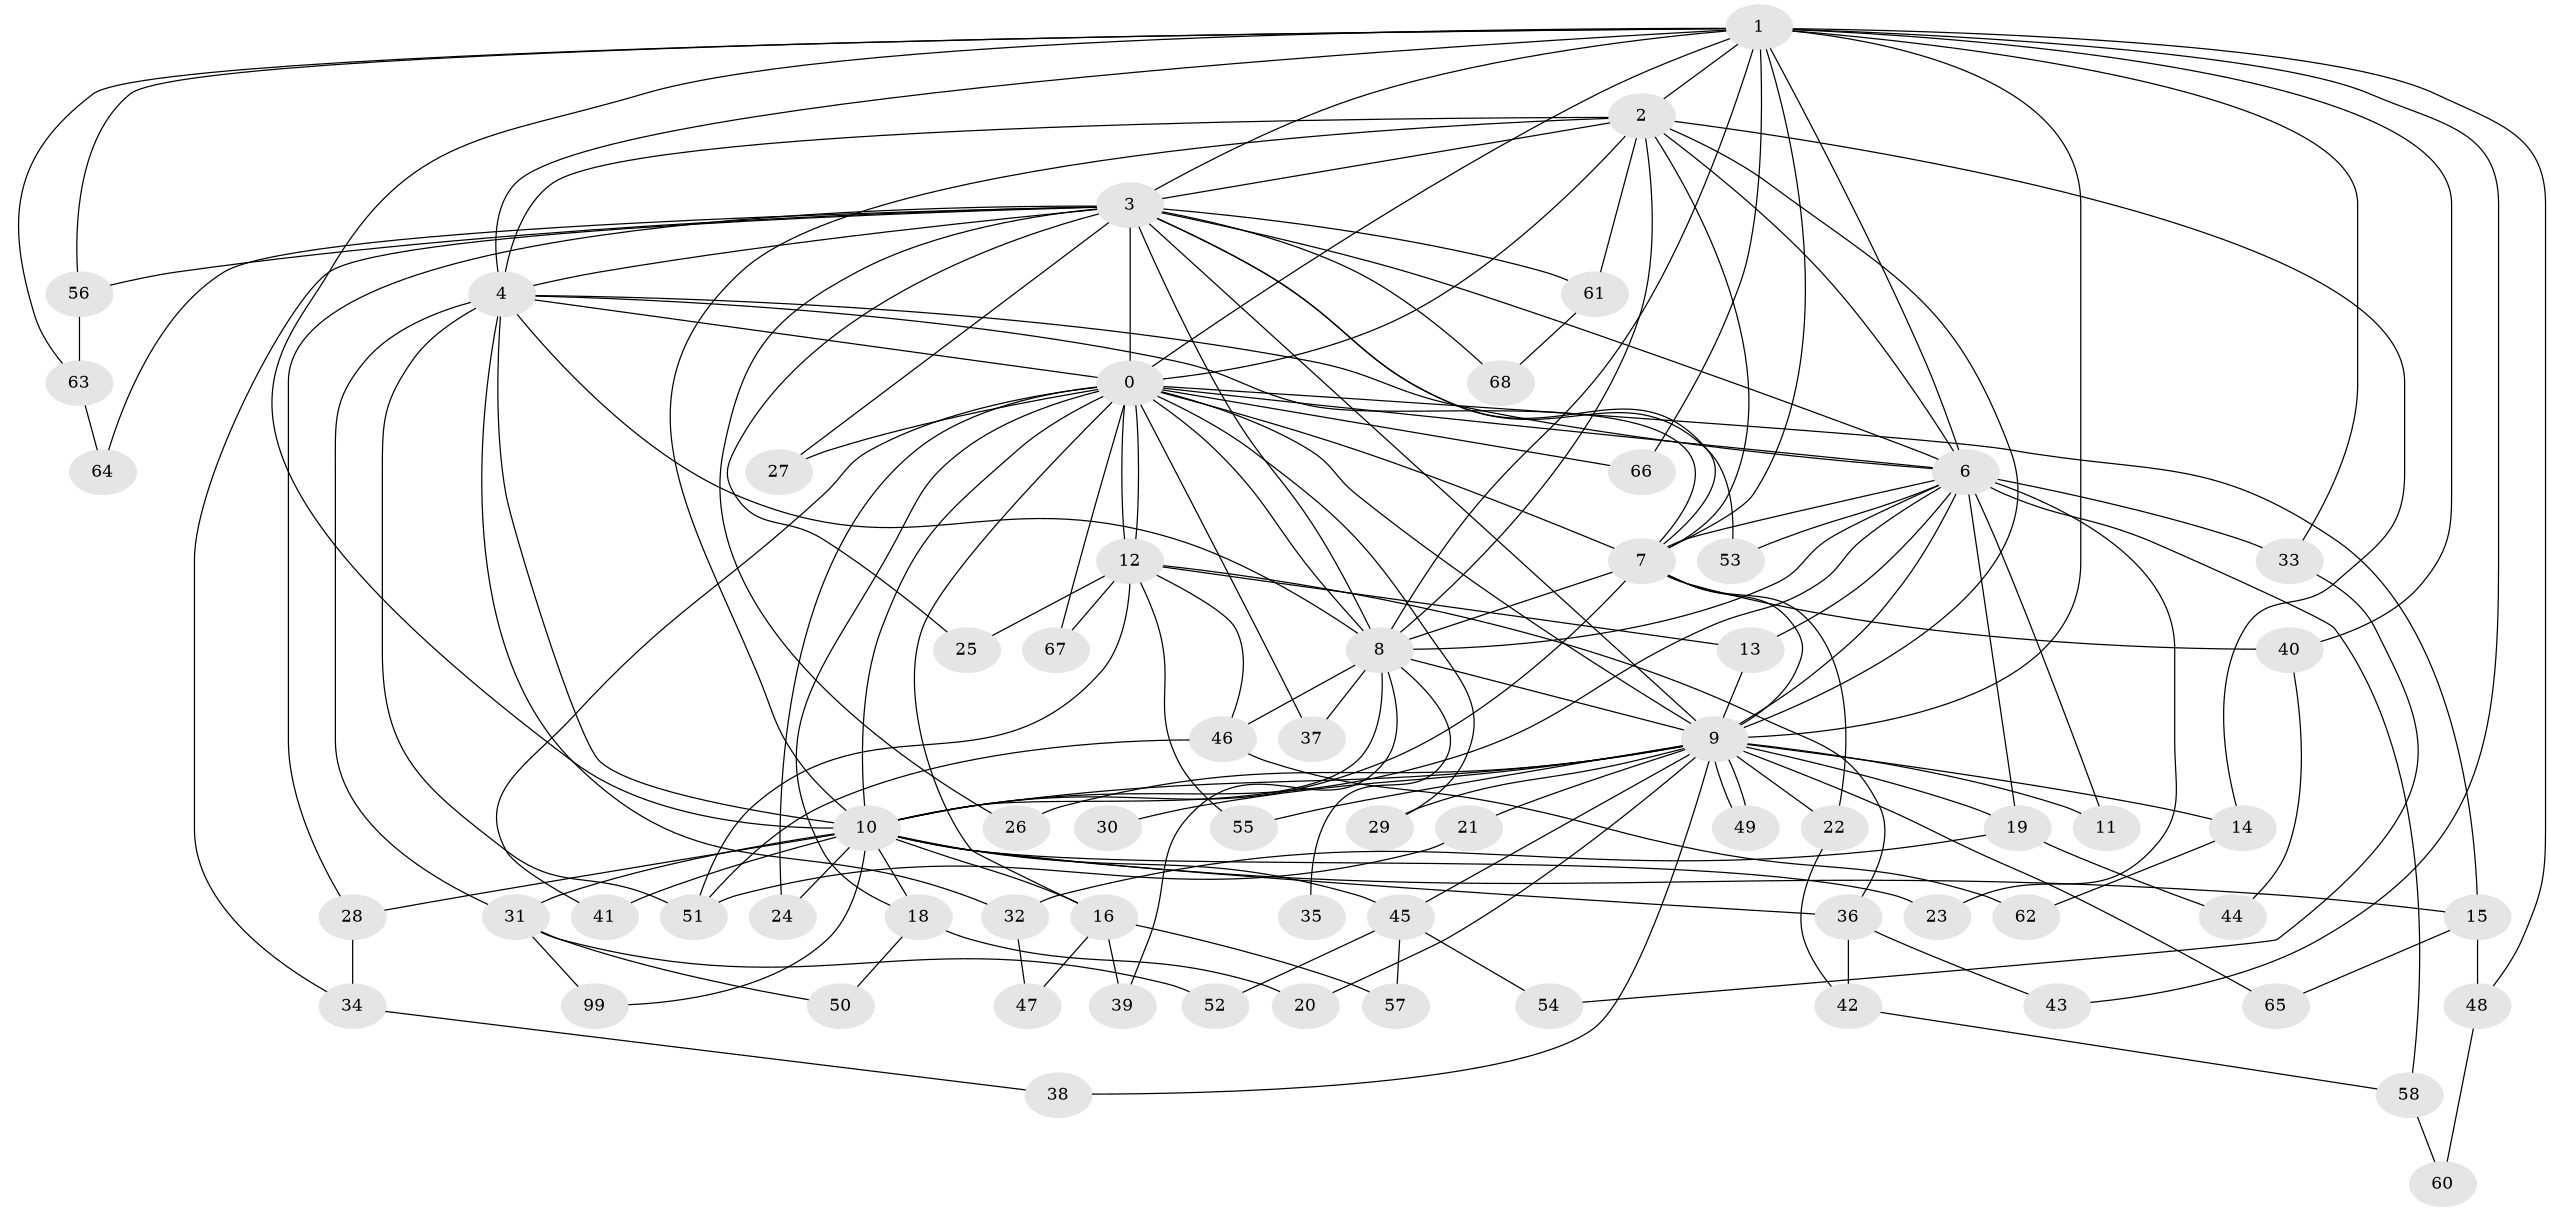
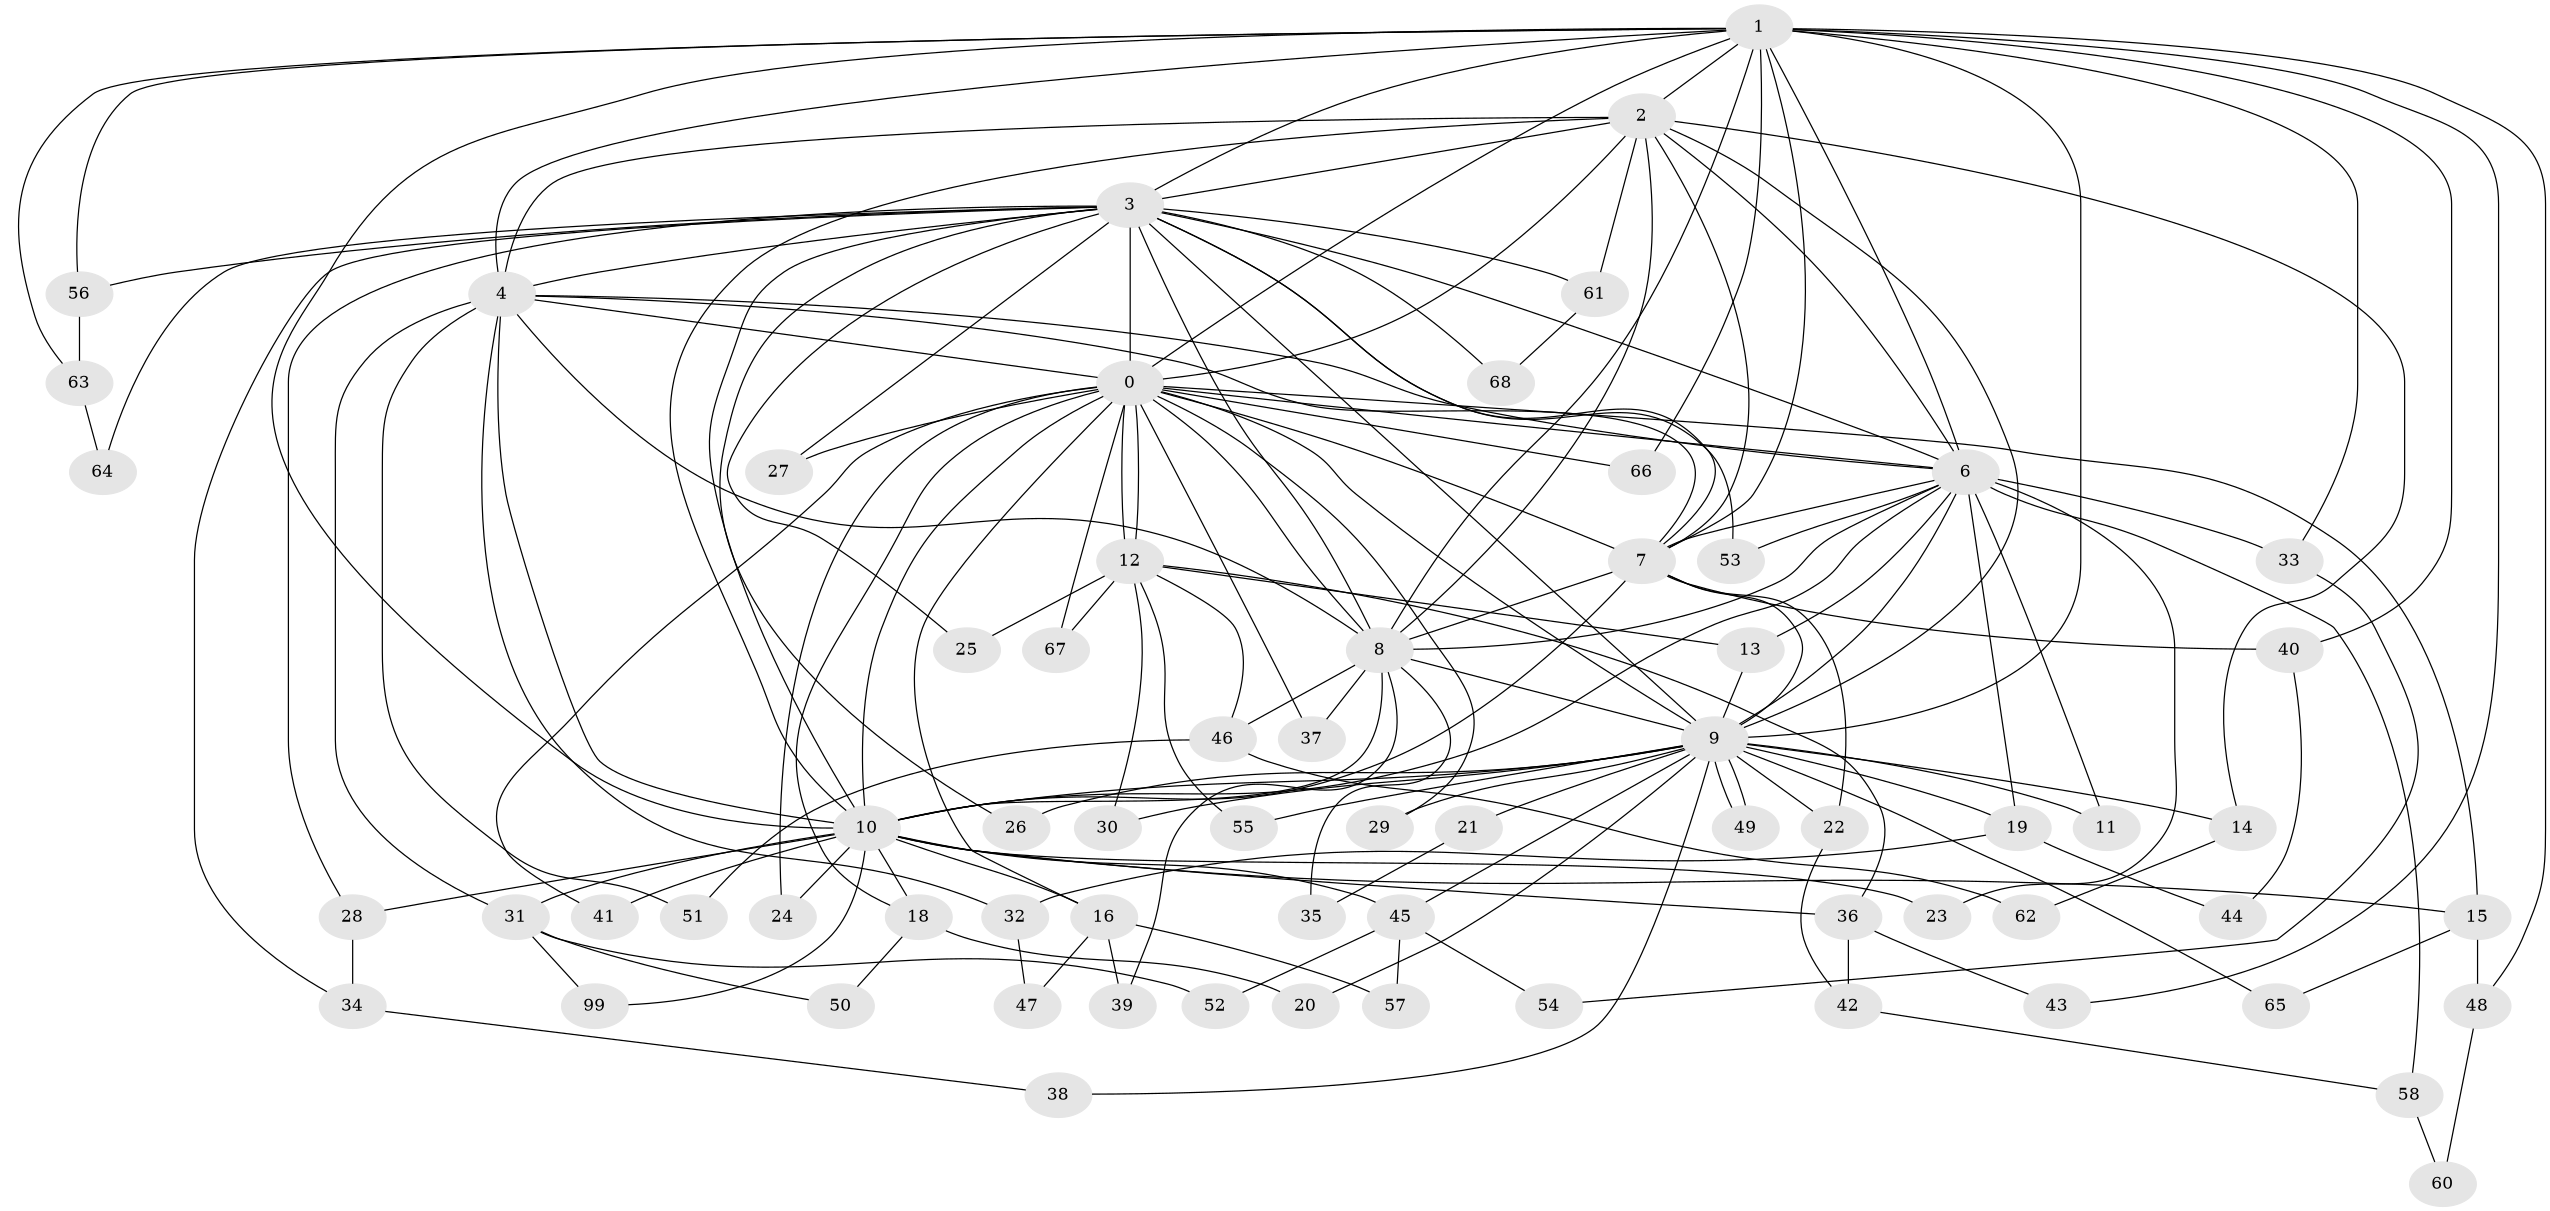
edge "3" -- "10": added
edge "12" -- "51": now "12" -- "30"
edge "21" -- "51": now "21" -- "35"
